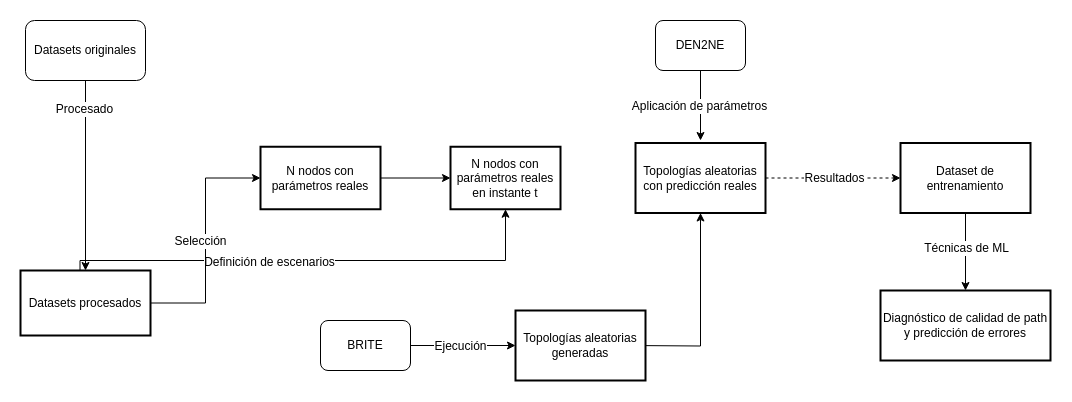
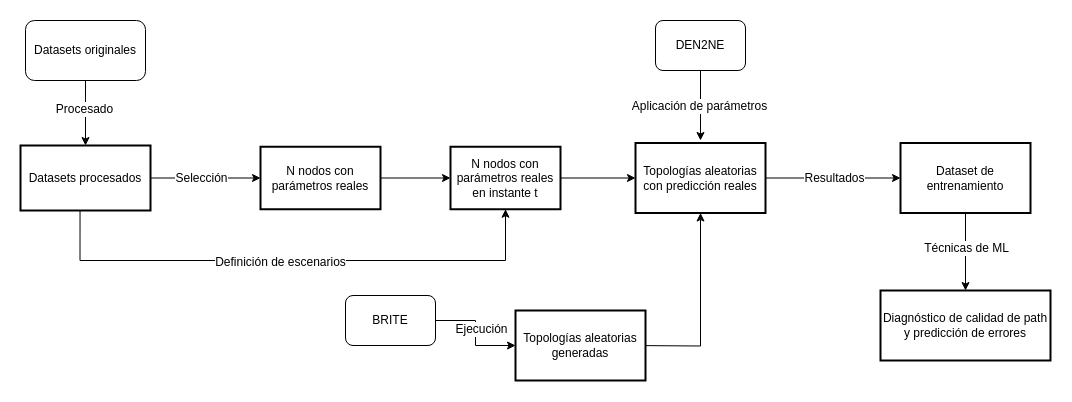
edge "N nodos con parámetros reales en instante t" -> "Topologías aleatorias con predicción reales": added
edge "Topologías aleatorias con predicción reales" -> "Dataset de entrenamiento": style dashed -> solid
node "Datasets procesados": moved (86, 303) -> (86, 178)
node "BRITE": moved (366, 346) -> (391, 321)
